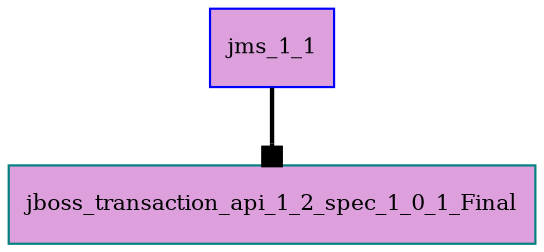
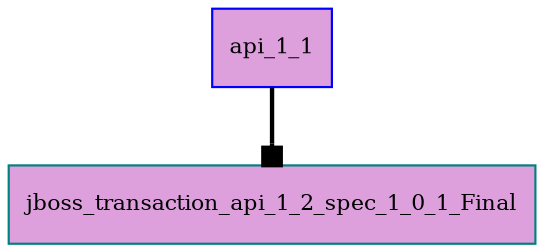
node "jms_1_1": label "jms_1_1" -> "api_1_1"
